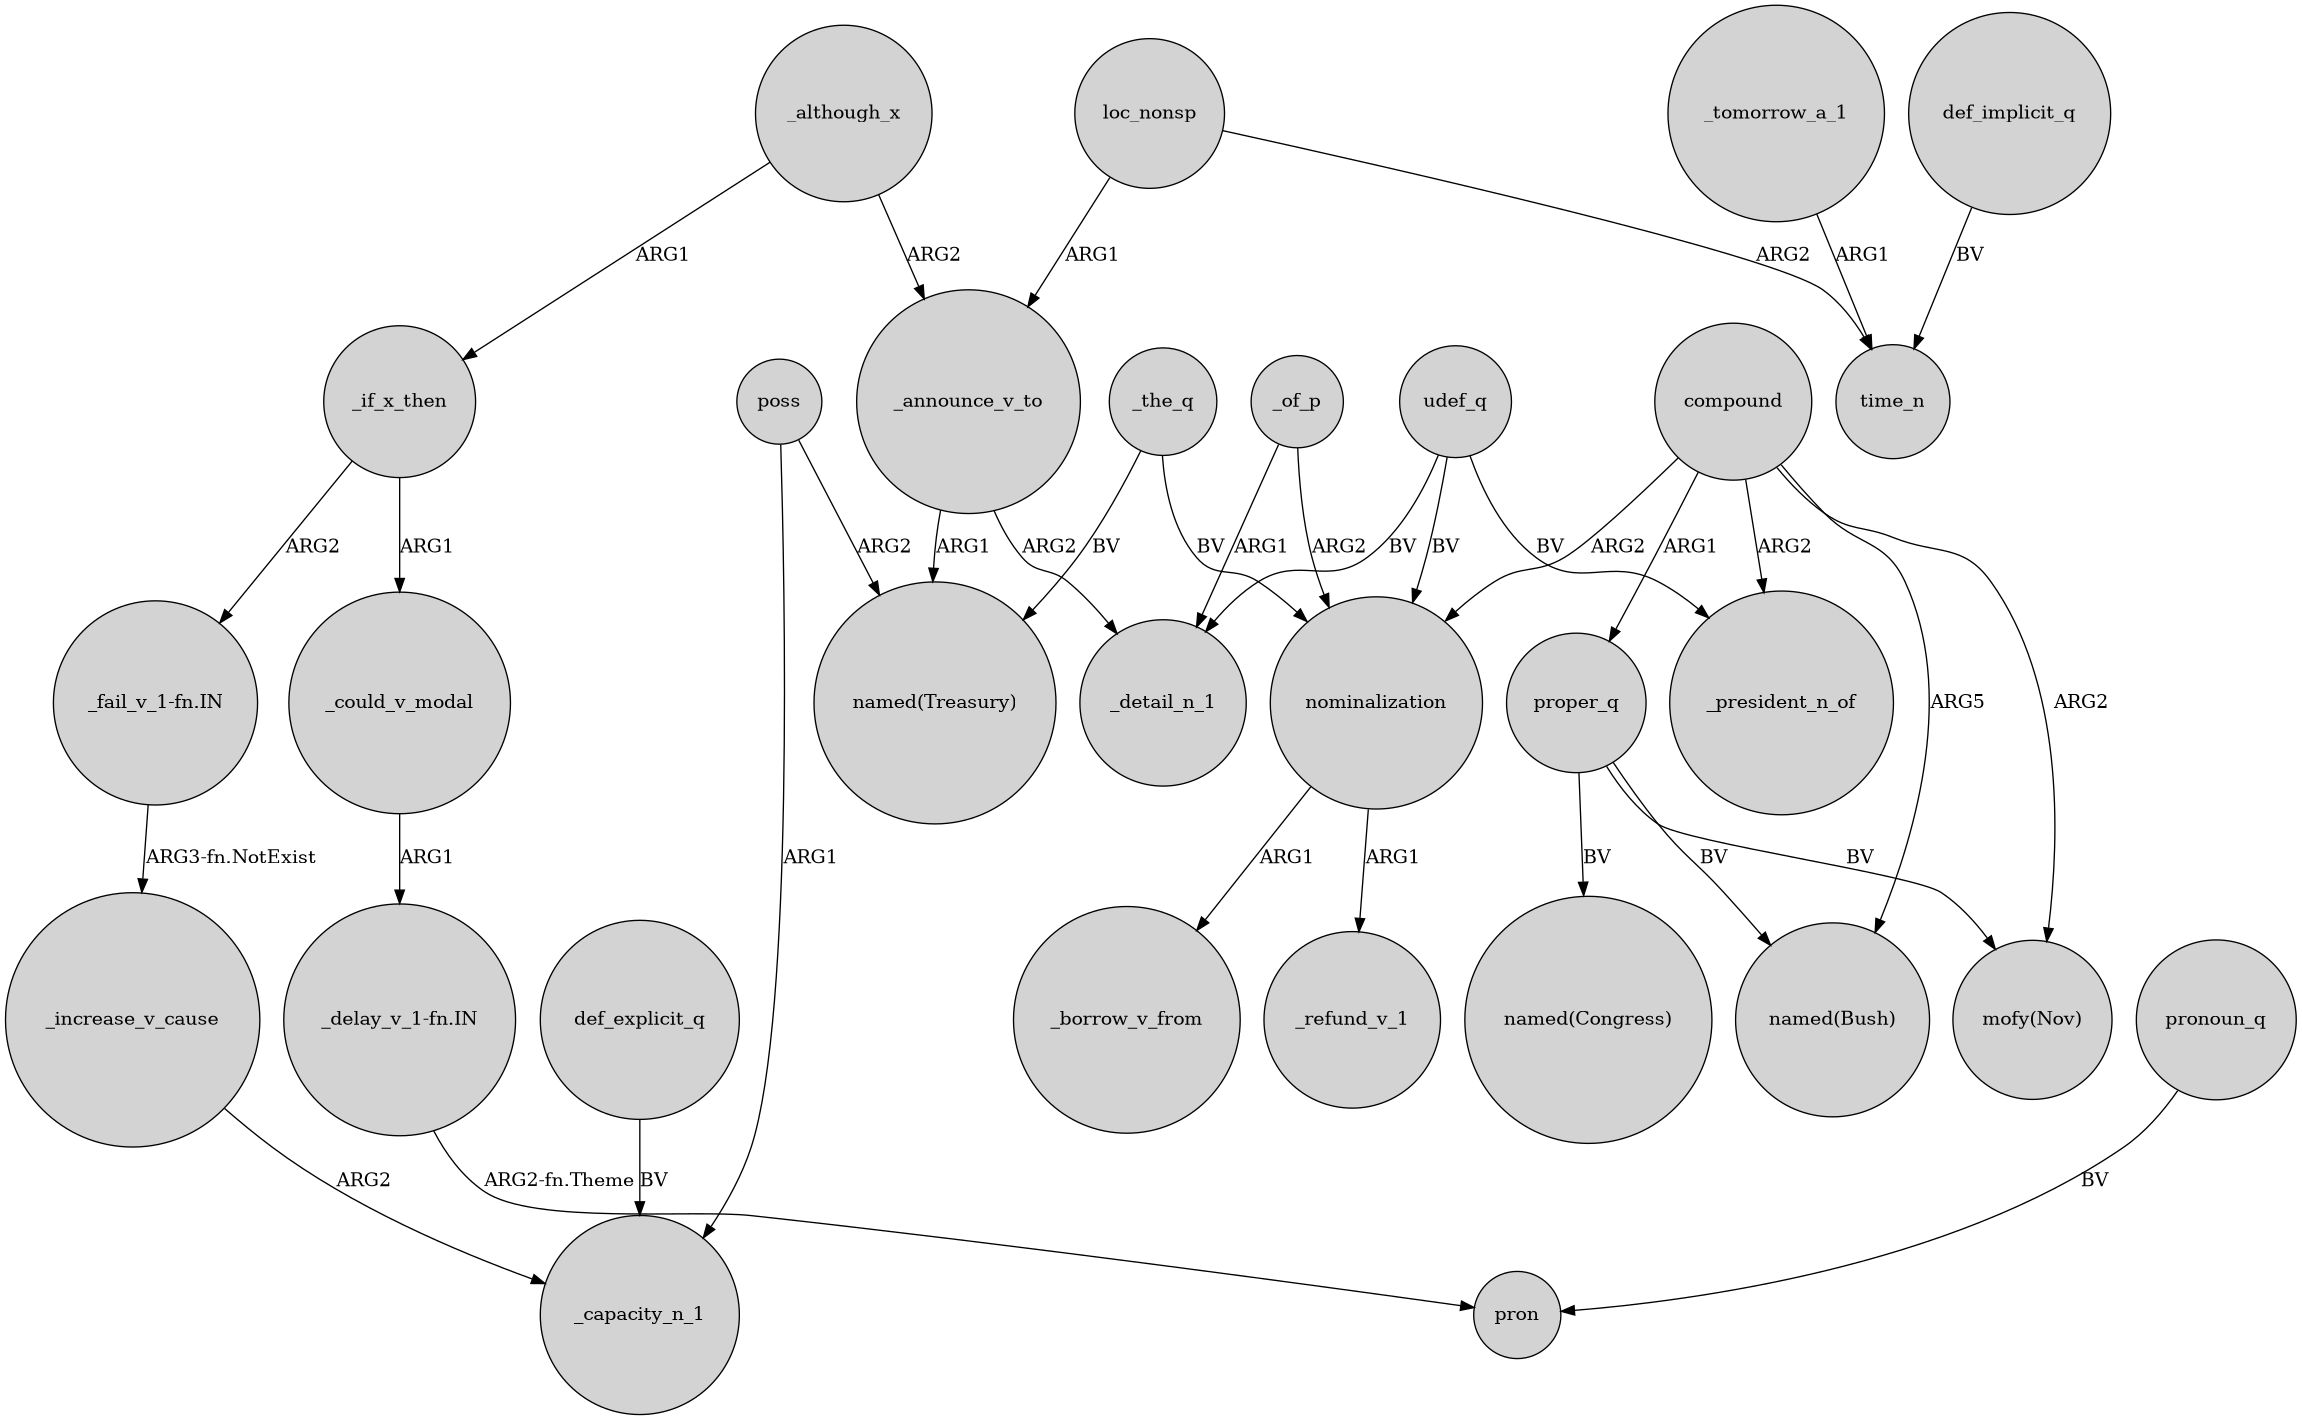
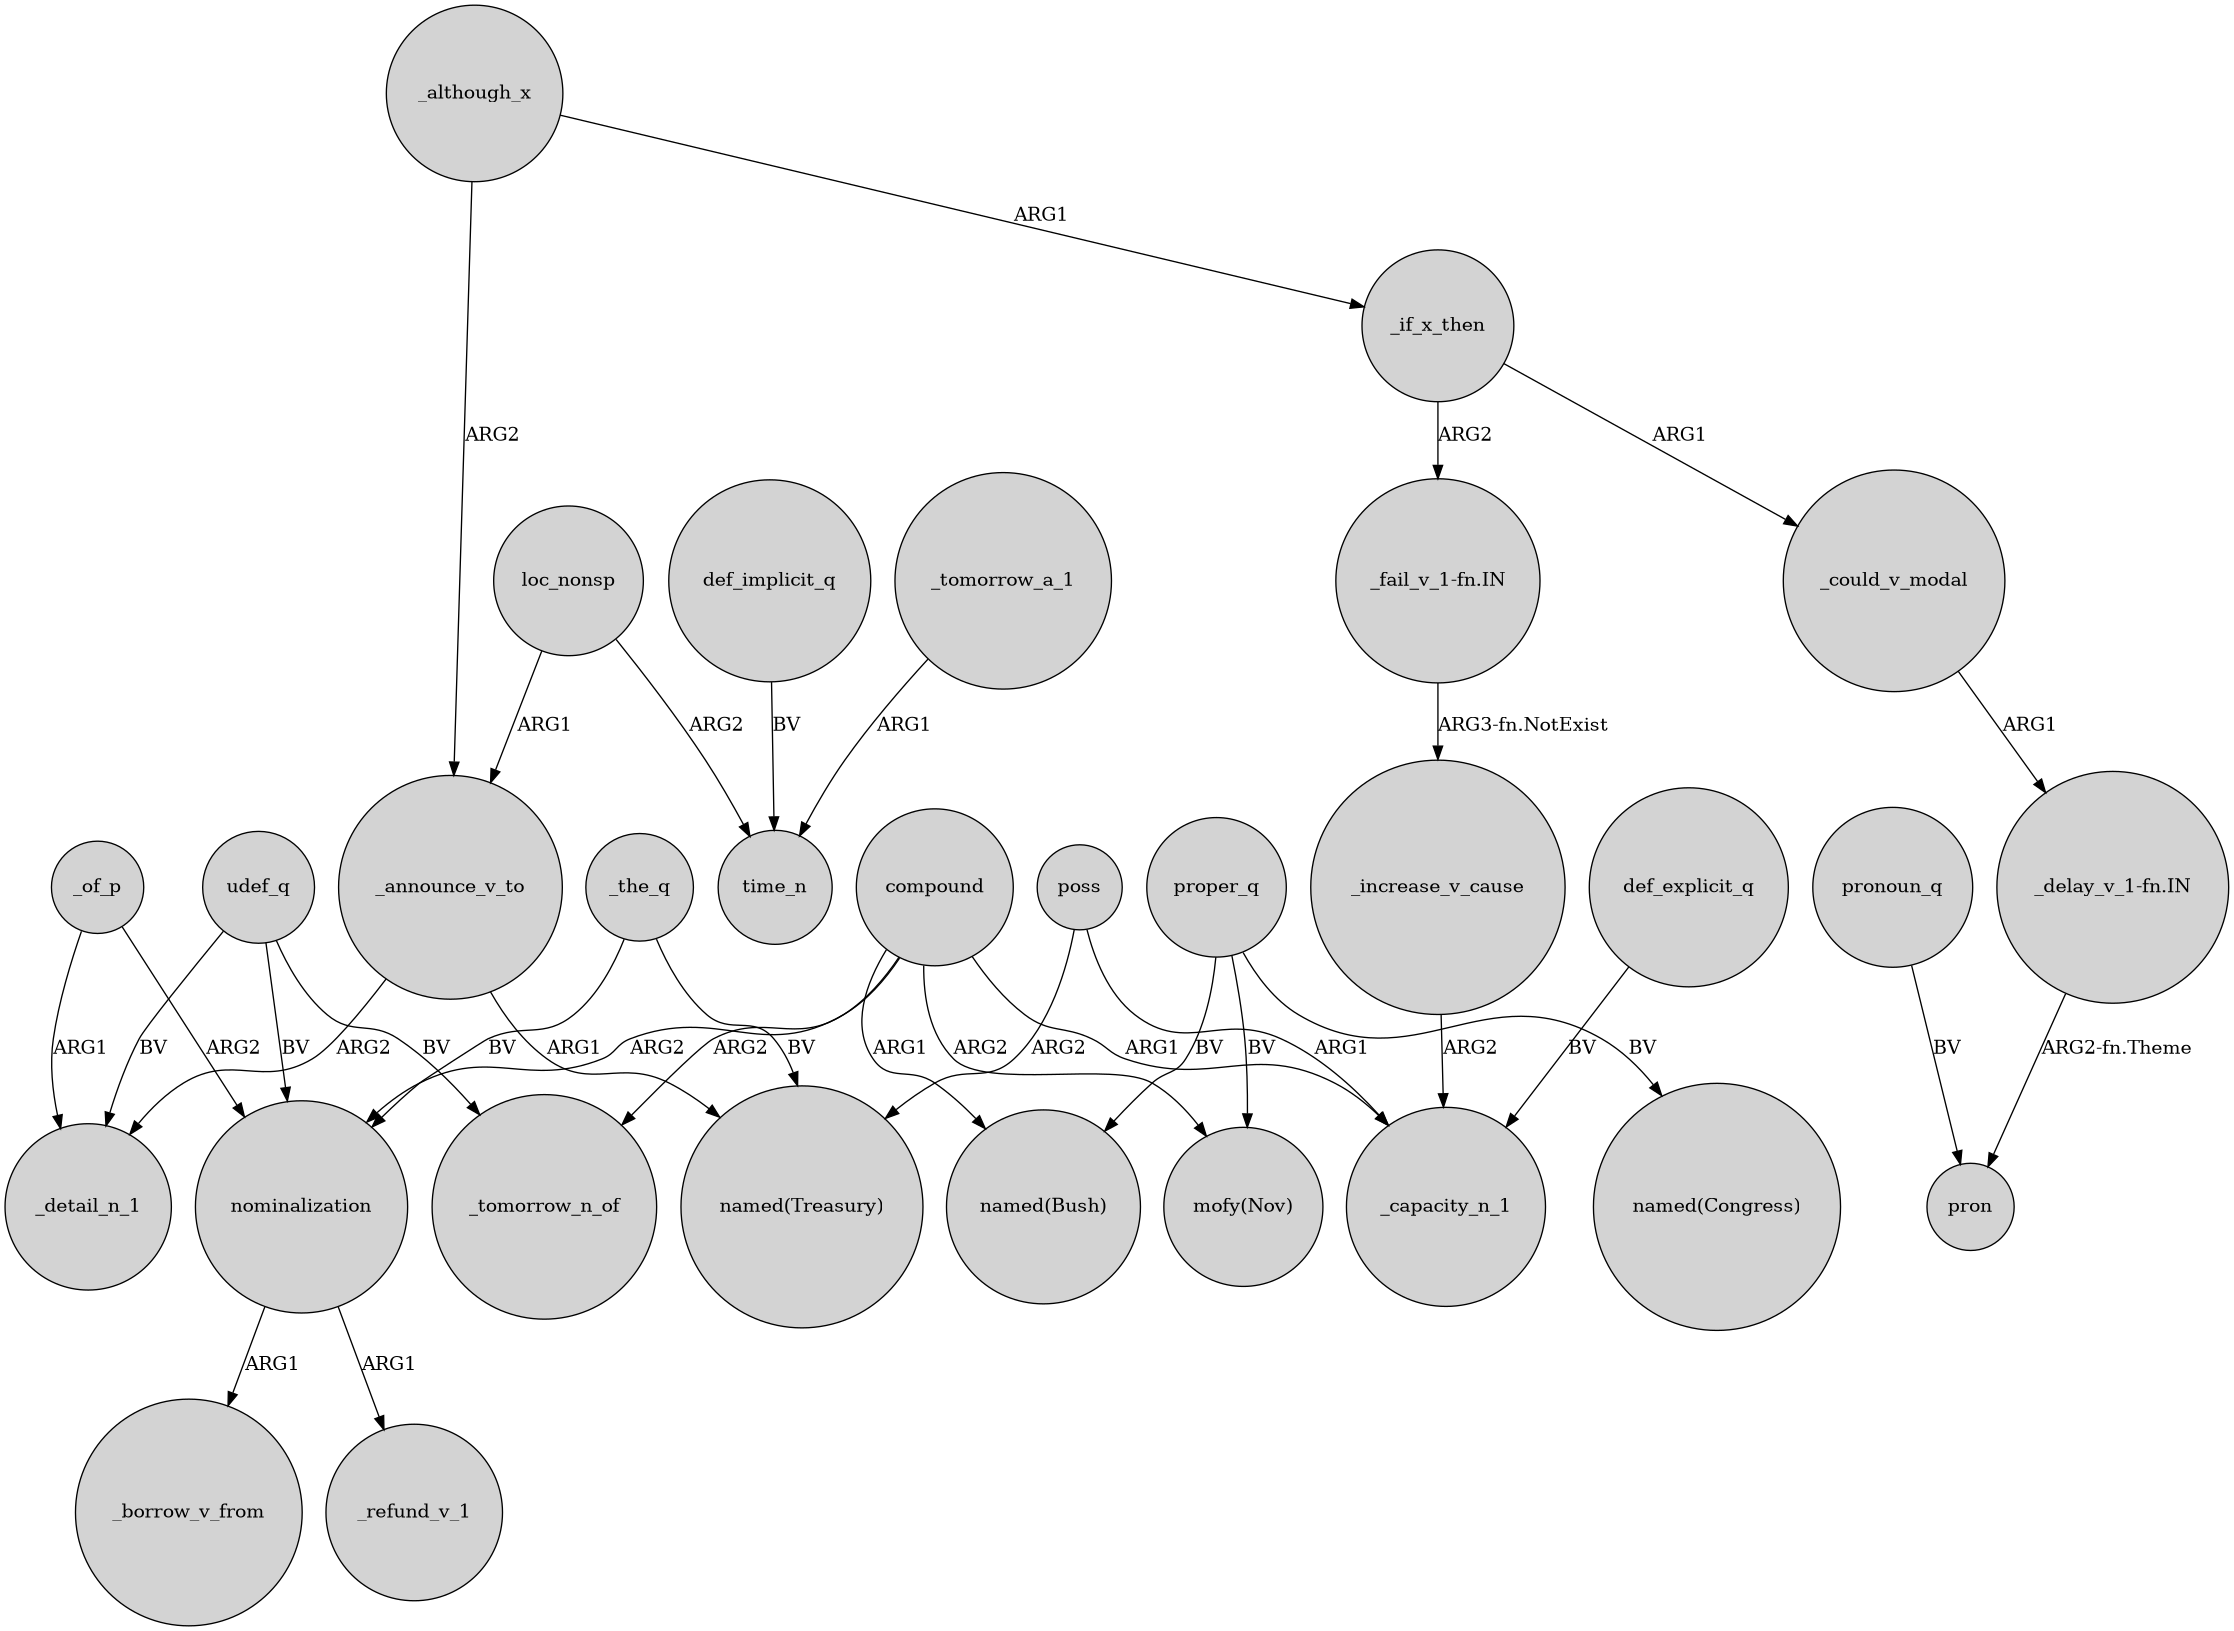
edge "compound" -> "proper_q": now "compound" -> "_capacity_n_1"
node "_president_n_of": label "_president_n_of" -> "_tomorrow_n_of"
edge "compound" -> "named(Bush)": label "ARG5" -> "ARG1"
